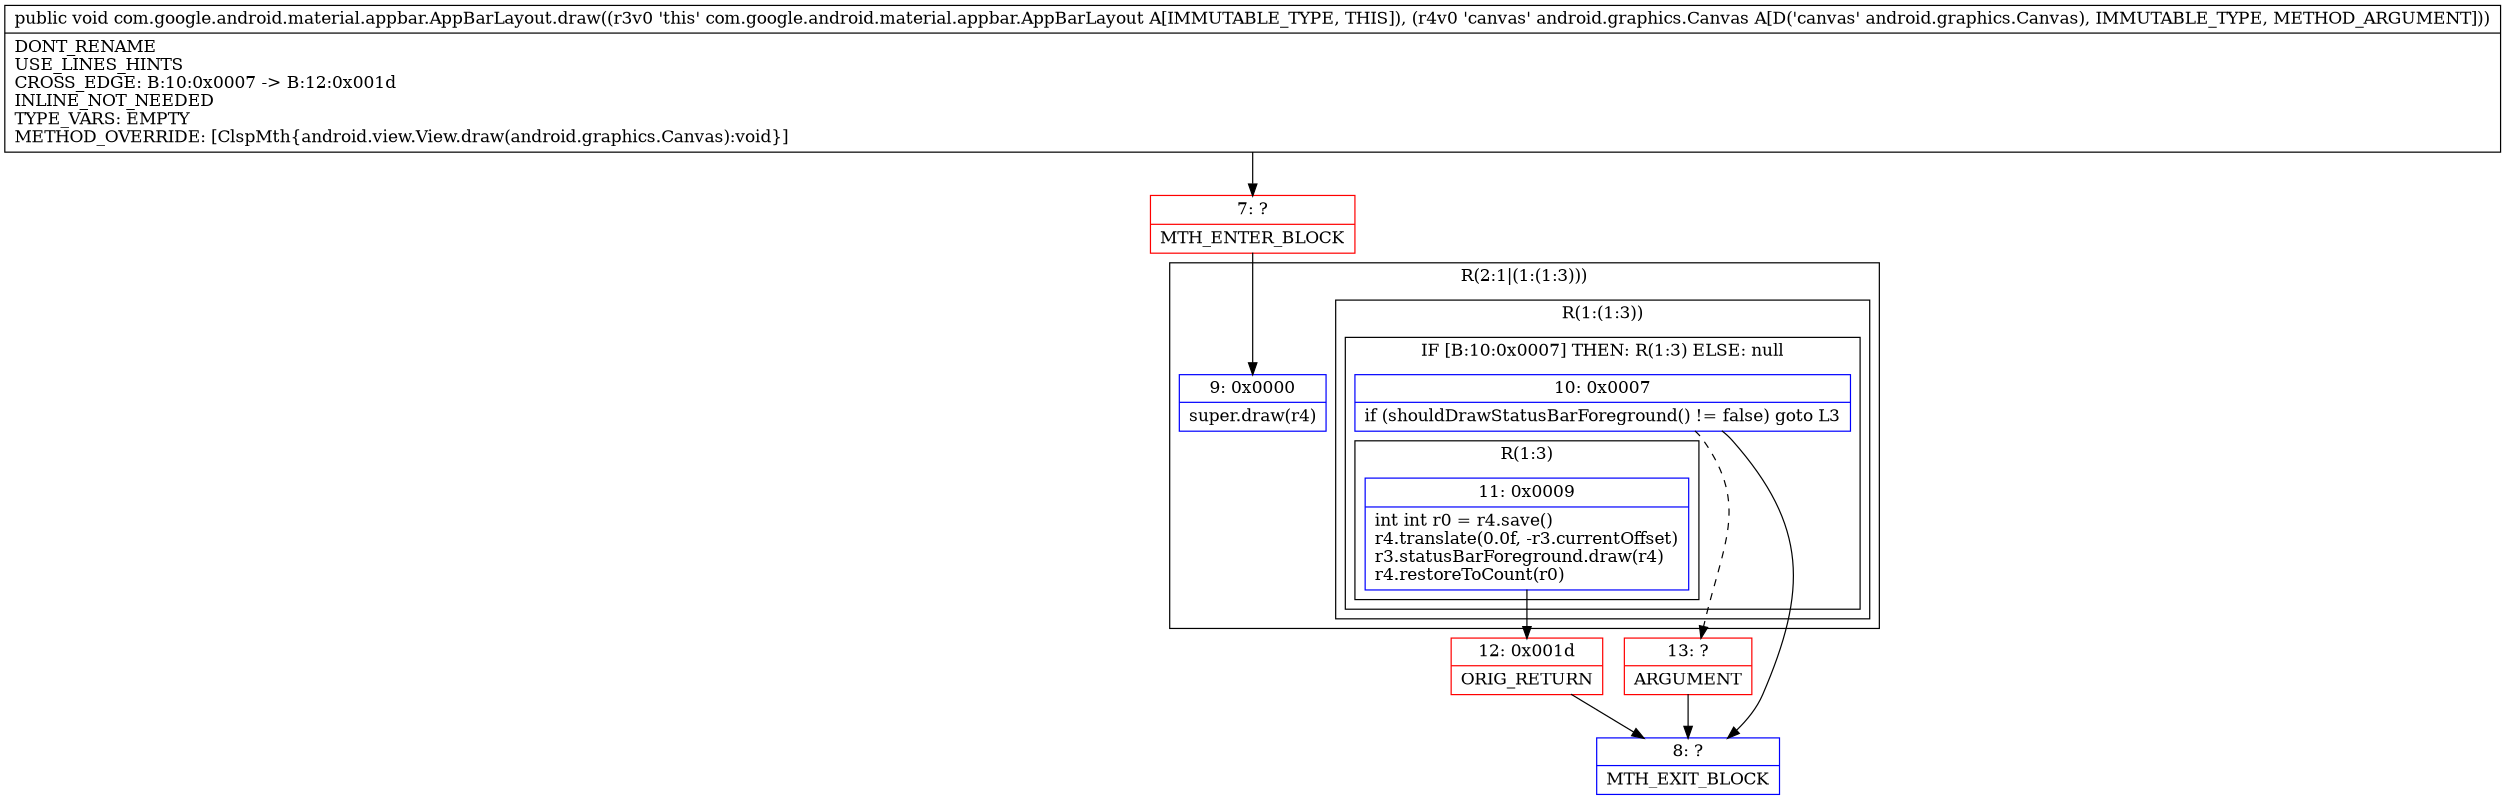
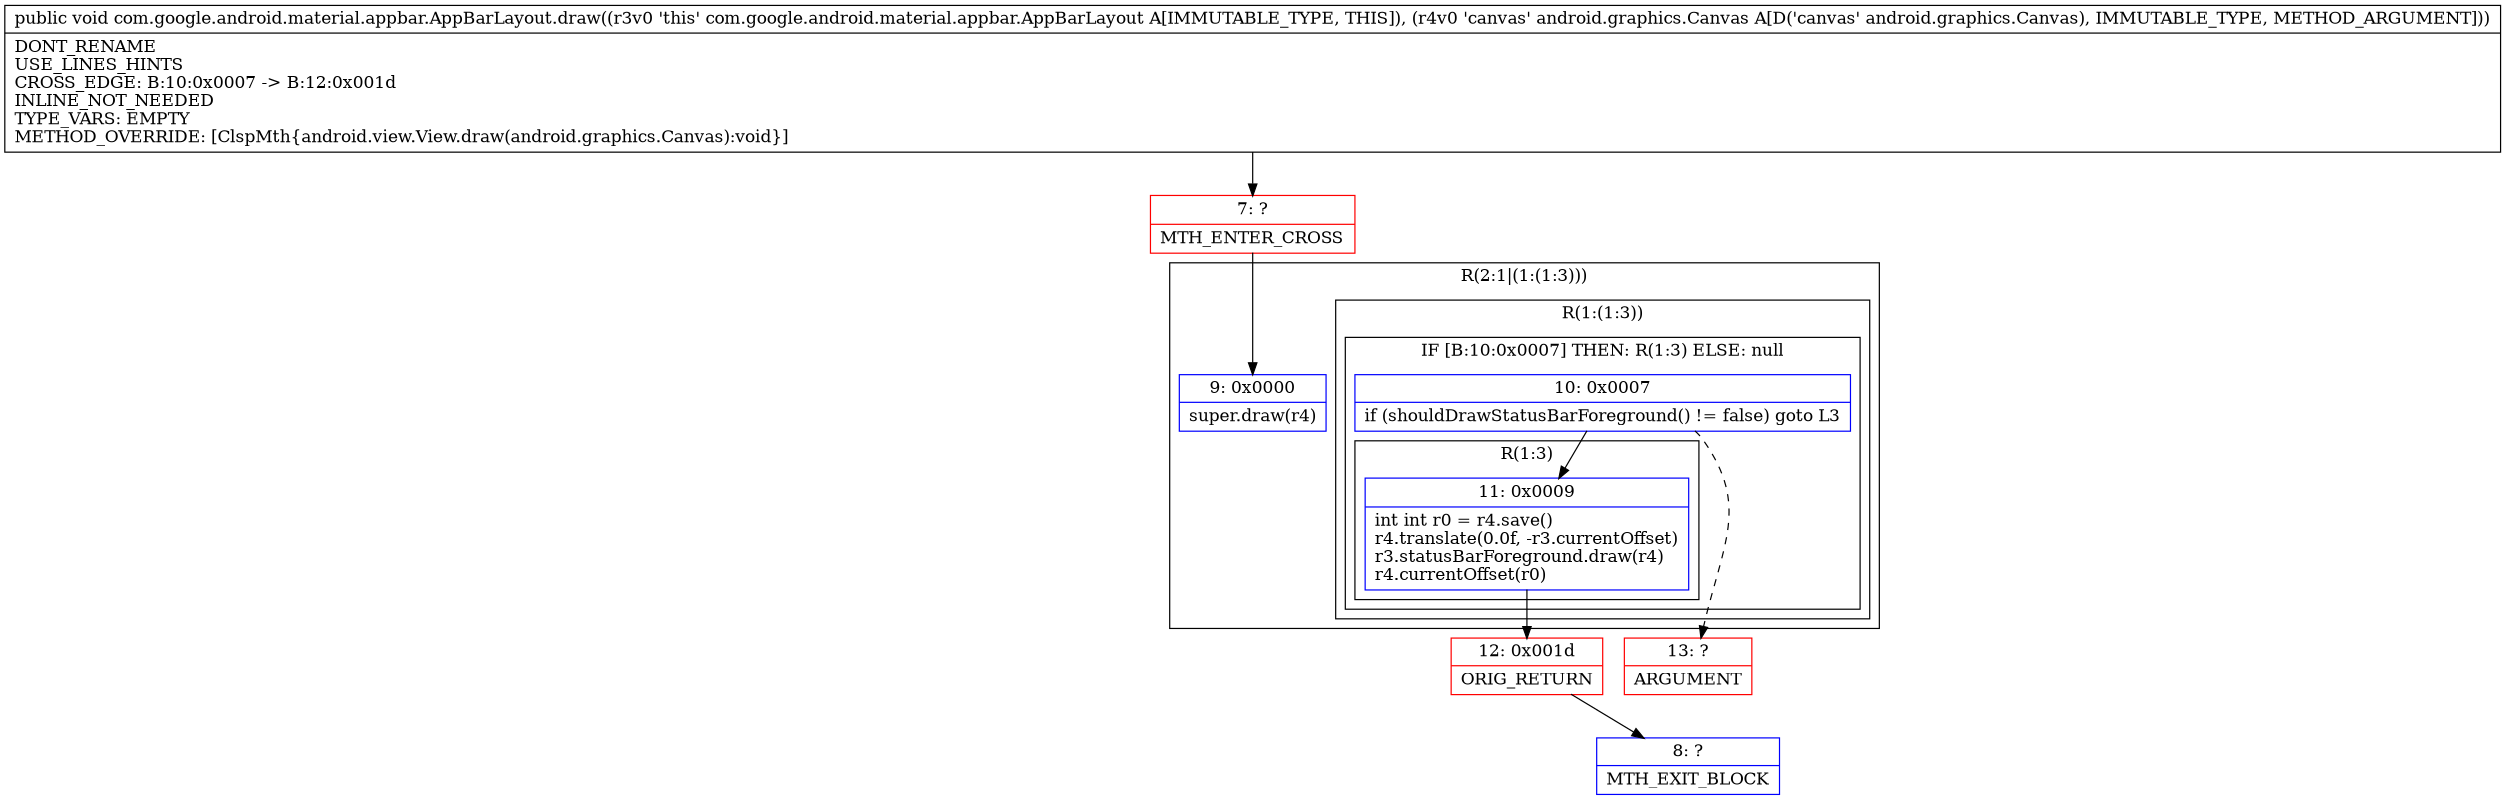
node "7: ?": text "MTH_ENTER_BLOCK" -> "MTH_ENTER_CROSS"
node "11: 0x0009": text "r4.restoreToCount(r0)" -> "r4.currentOffset(r0)"
edge "10: 0x0007" -> "8: ?": now "10: 0x0007" -> "11: 0x0009"
edge "13: ?" -> "8: ?": removed
